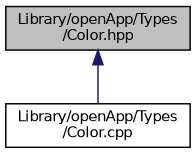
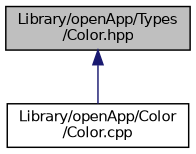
node "Library/openApp/Types /Color.cpp": label "Library/openApp/Types /Color.cpp" -> "Library/openApp/Color /Color.cpp"
